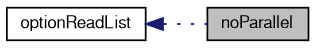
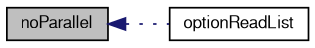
edge "noParallel" -> "optionReadList": reversed
